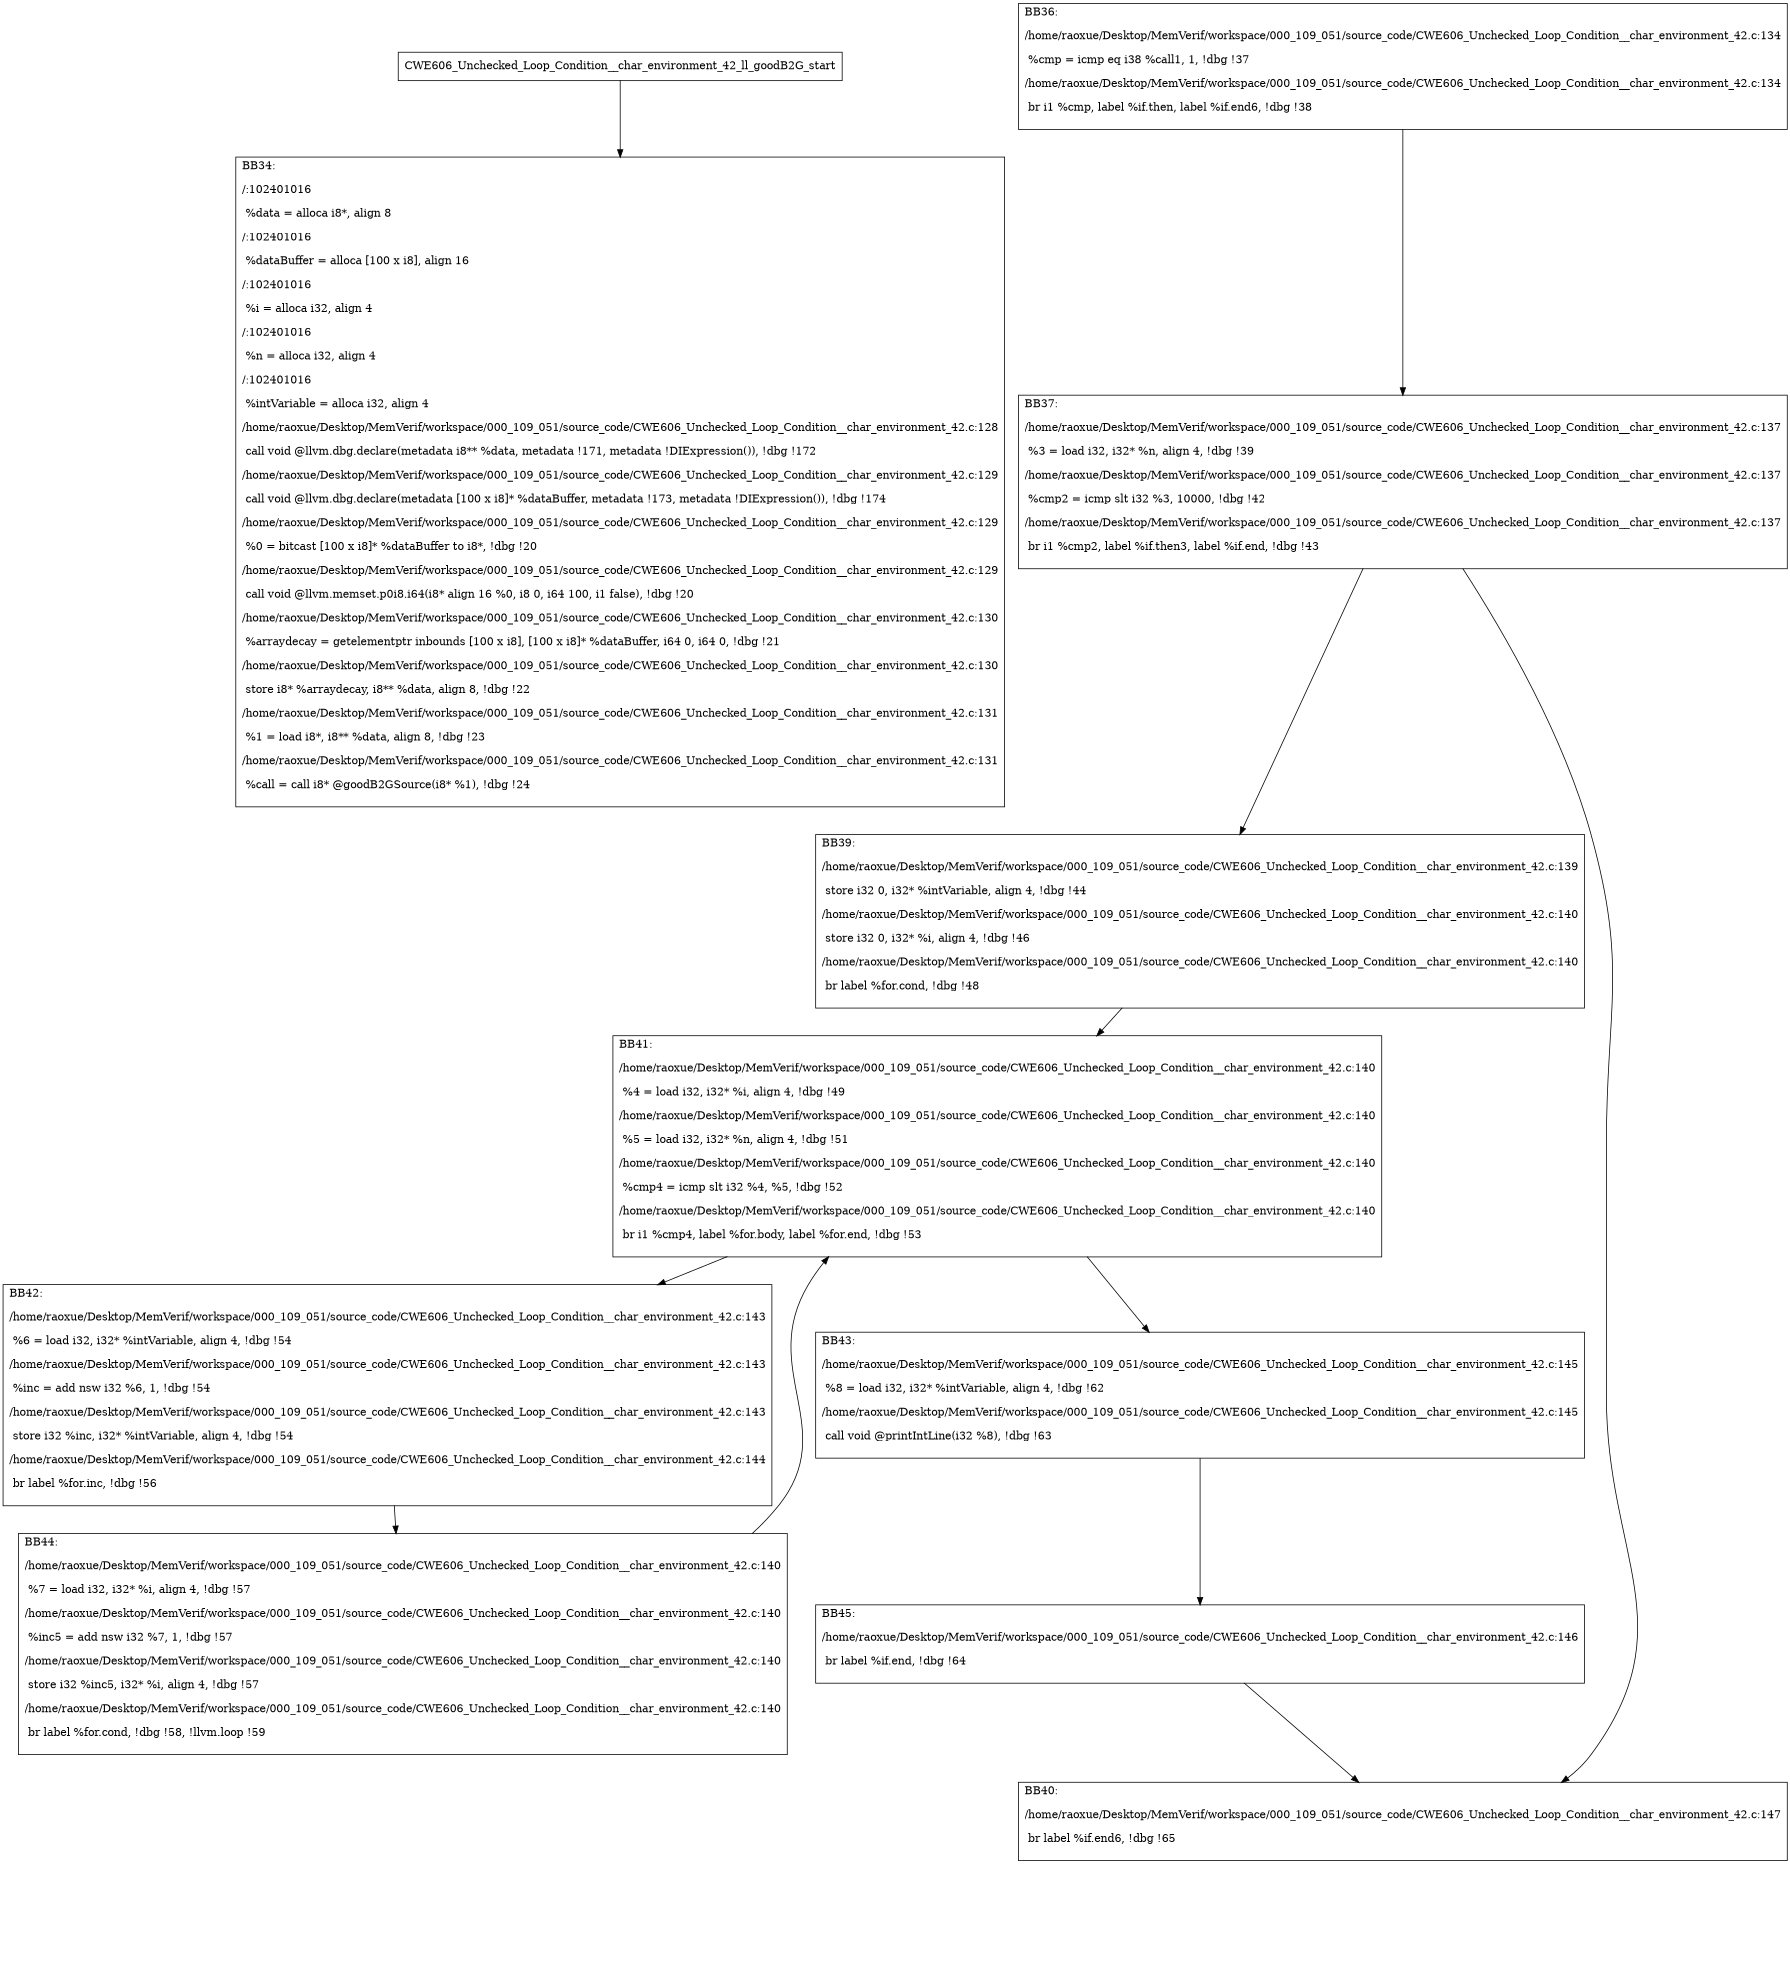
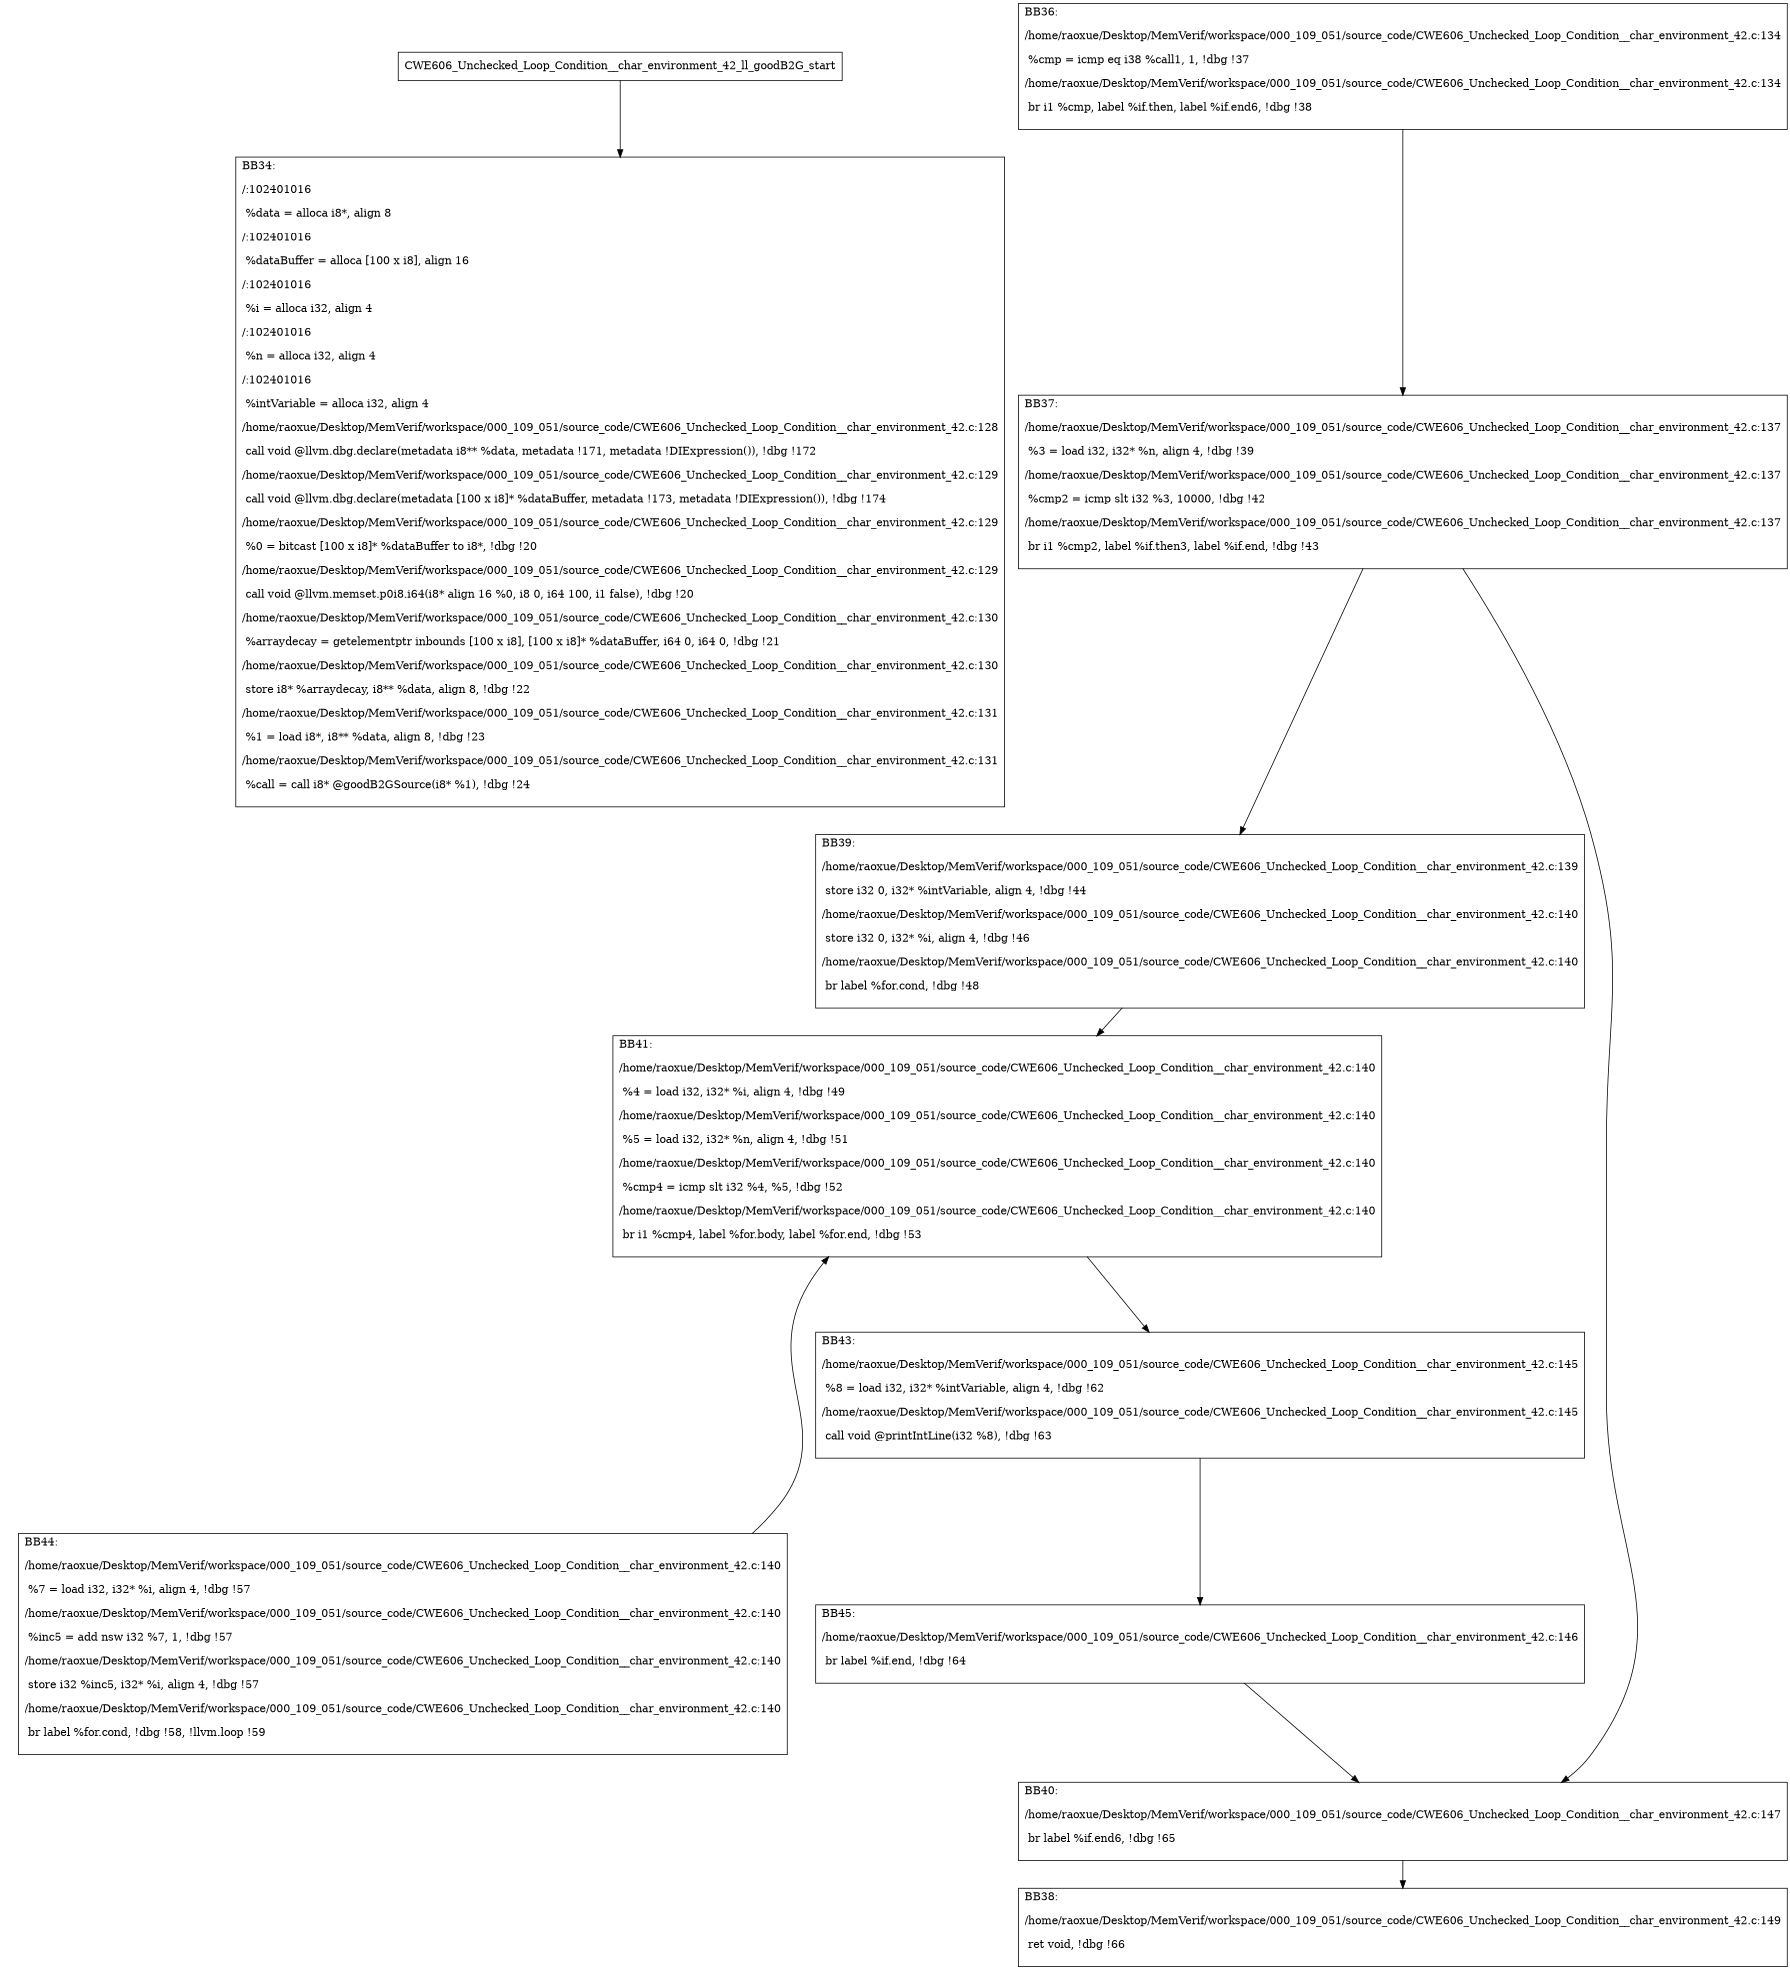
node "BB42:": removed
node "BB38:": added
